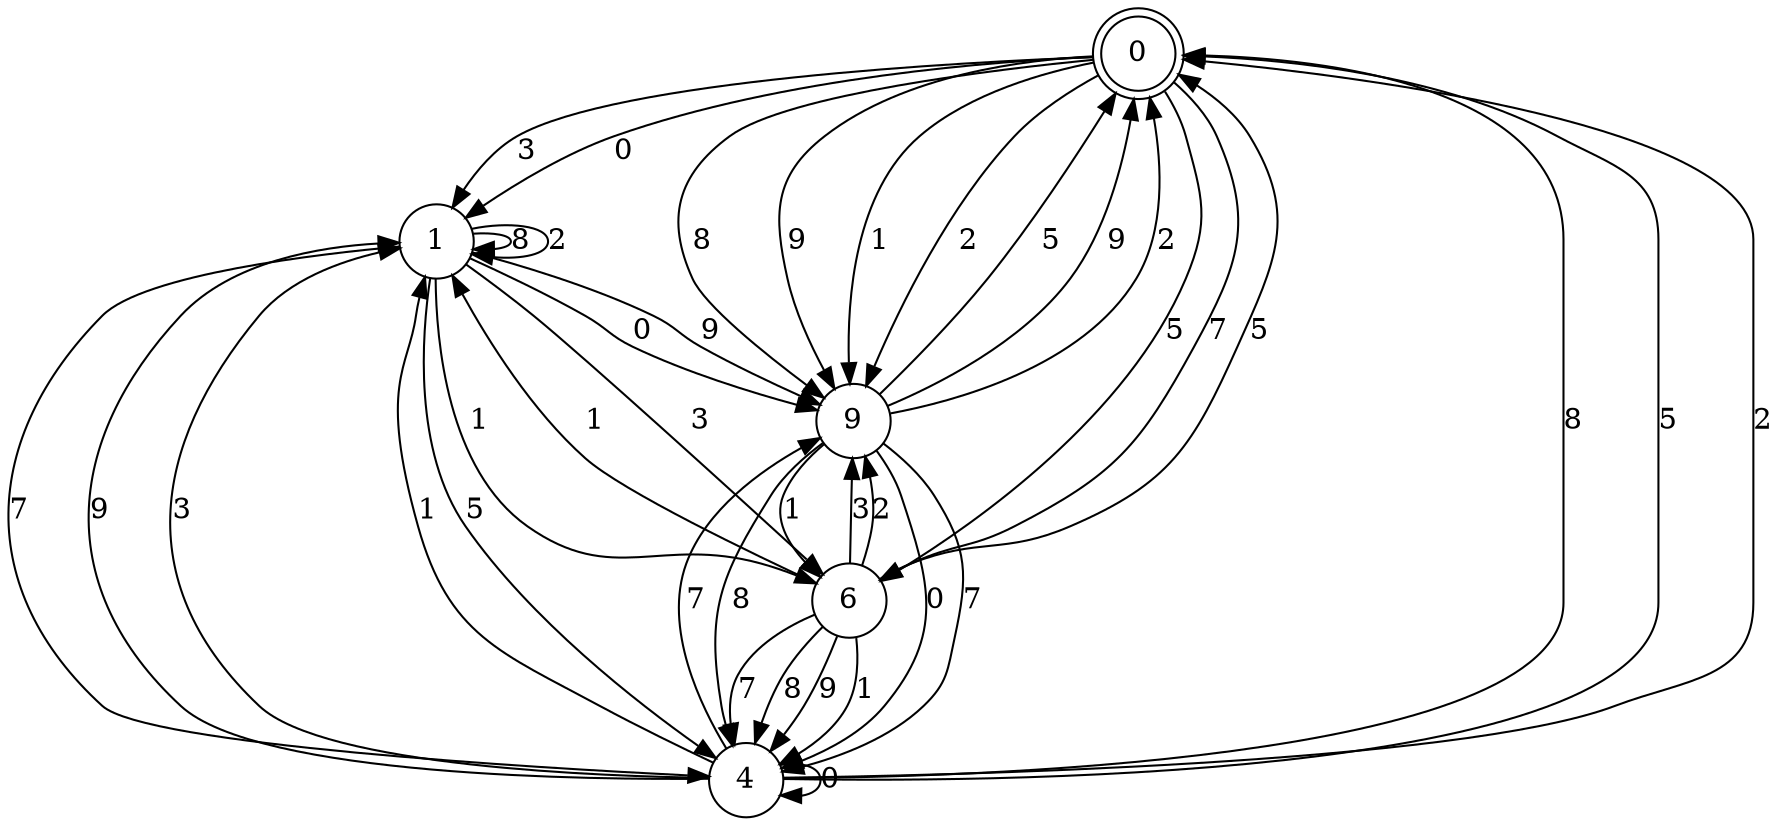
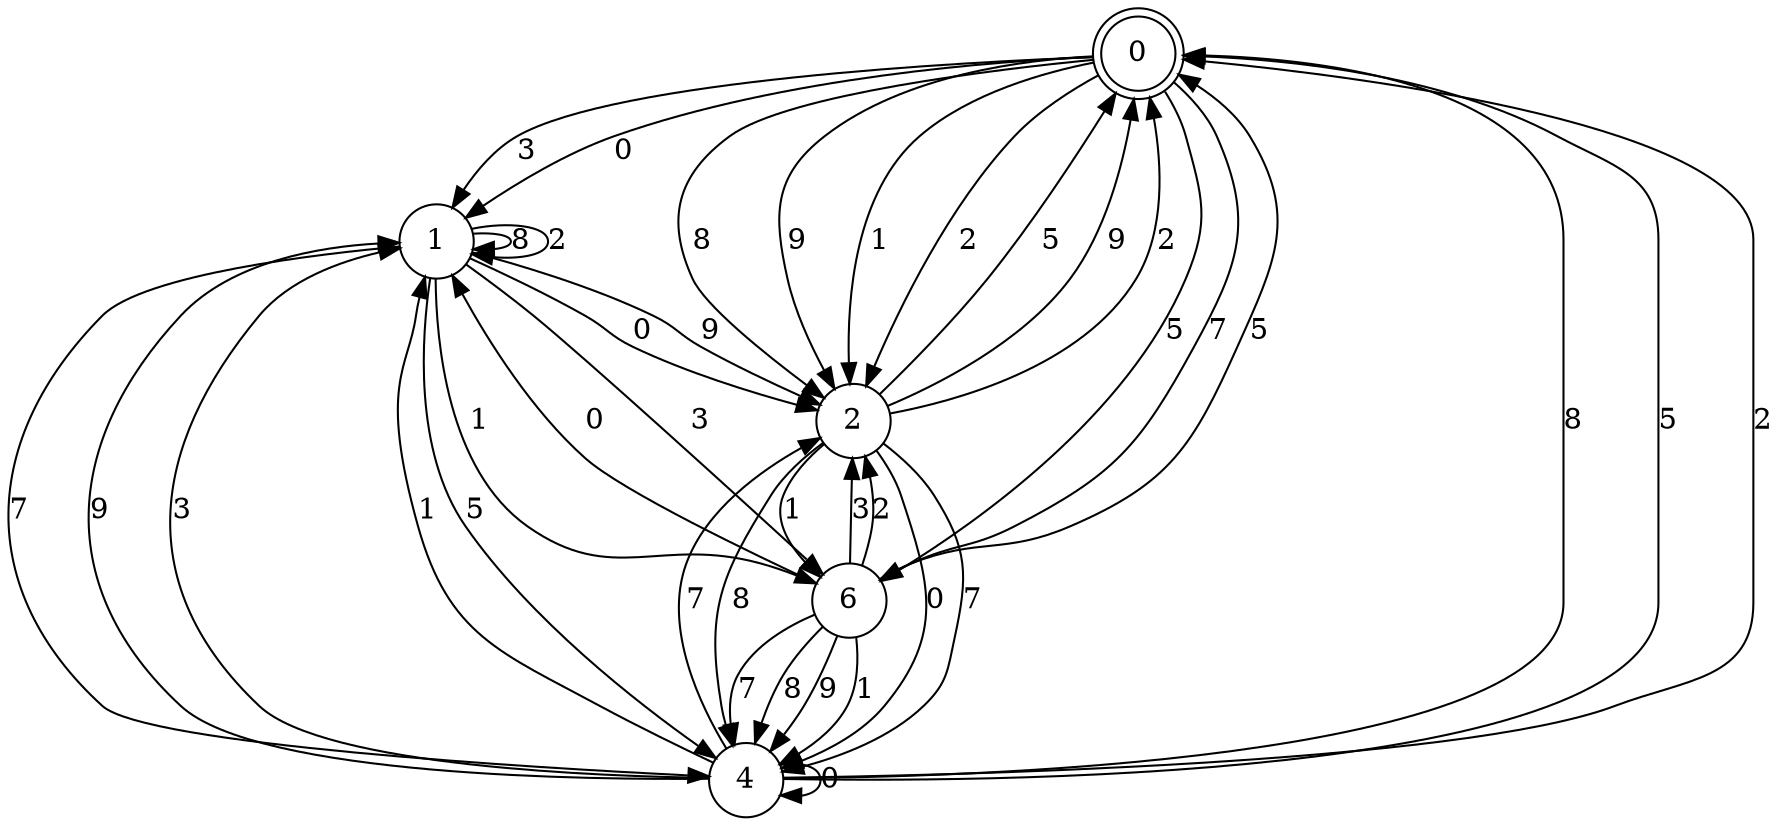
edge "6" -> "1": label "1" -> "0"
node "9": label "9" -> "2"
